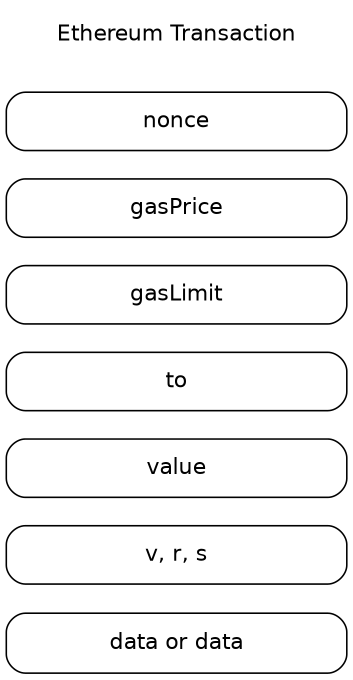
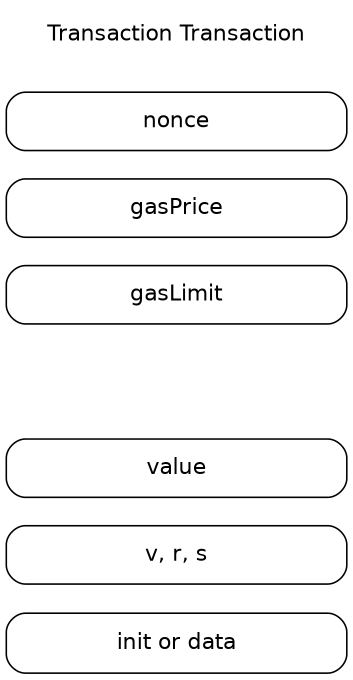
node "Ethereum Transaction": label "Ethereum Transaction" -> "Transaction Transaction"
node "to": removed
node "data or data": label "data or data" -> "init or data"
